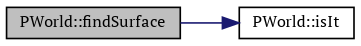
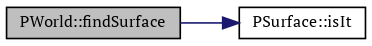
node "PWorld::isIt": label "PWorld::isIt" -> "PSurface::isIt"
